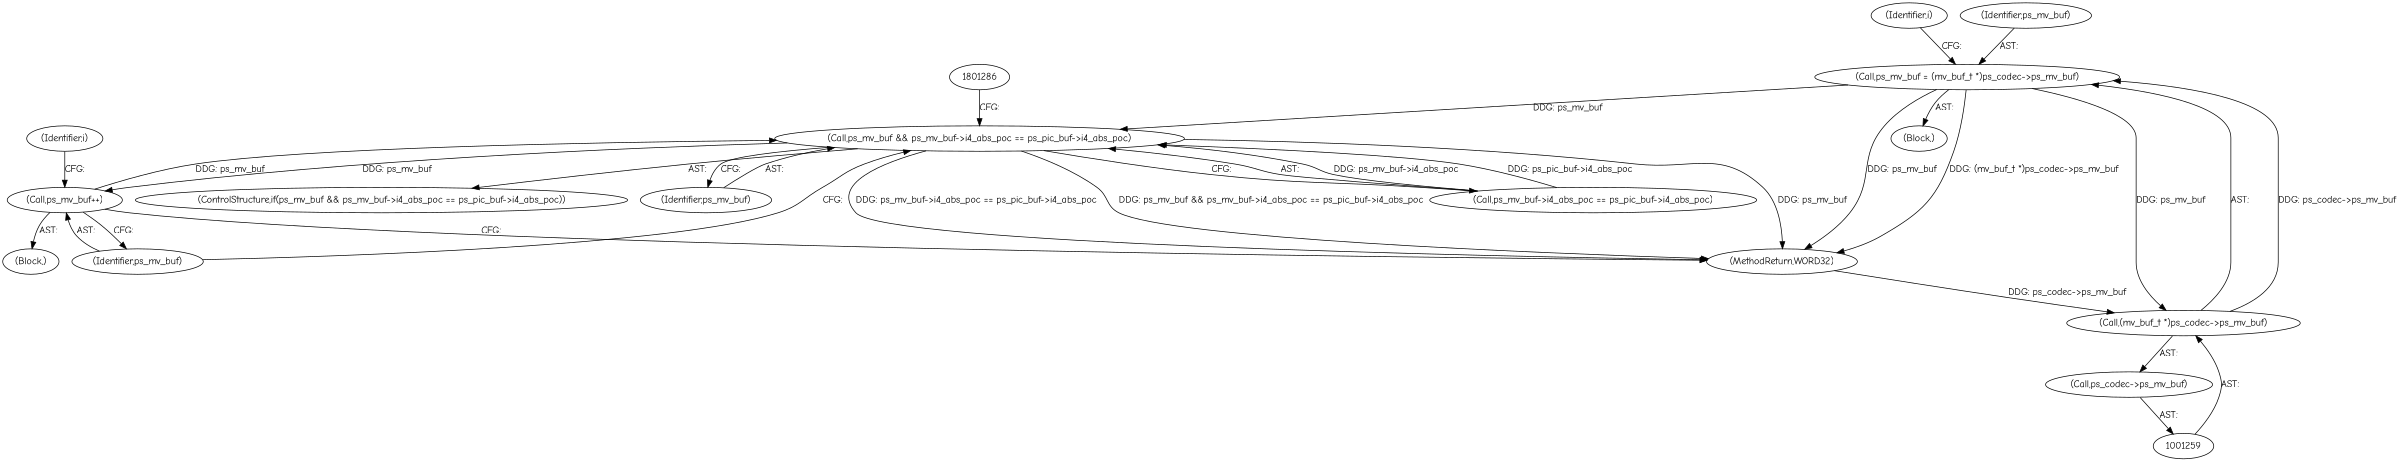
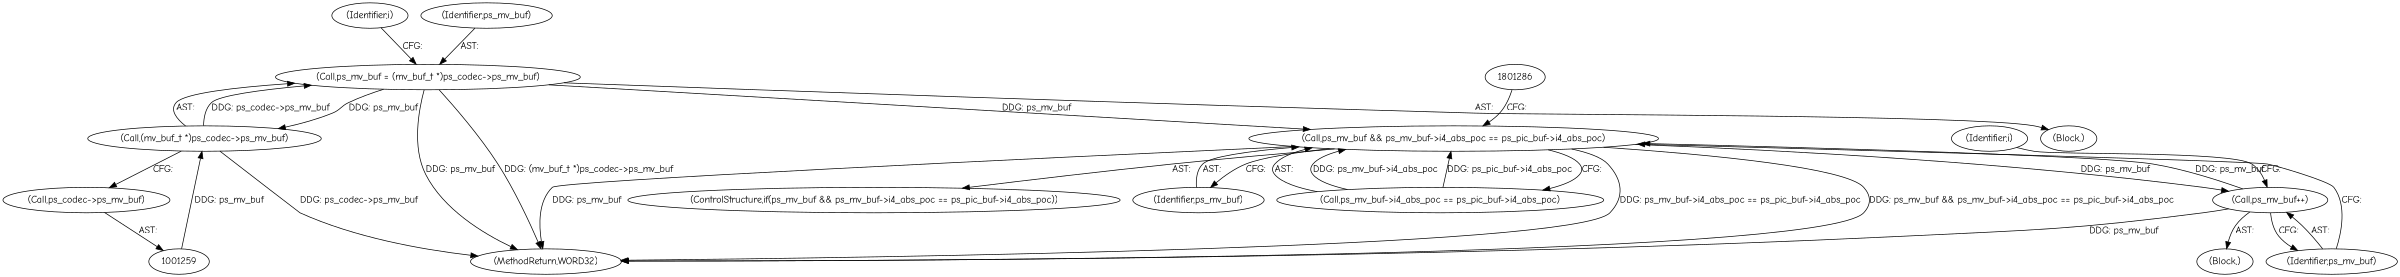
edge "(Call,ps_mv_buf++)" -> "(MethodReturn,WORD32)": label "CFG: " -> "DDG: ps_mv_buf"
edge "(MethodReturn,WORD32)" -> "(Call,(mv_buf_t *)ps_codec->ps_mv_buf)": reversed
edge "(Call,(mv_buf_t *)ps_codec->ps_mv_buf)" -> "(Call,ps_codec->ps_mv_buf)": label "AST: " -> "CFG: "
edge "1001259" -> "(Call,(mv_buf_t *)ps_codec->ps_mv_buf)": label "AST: " -> "DDG: ps_mv_buf"
